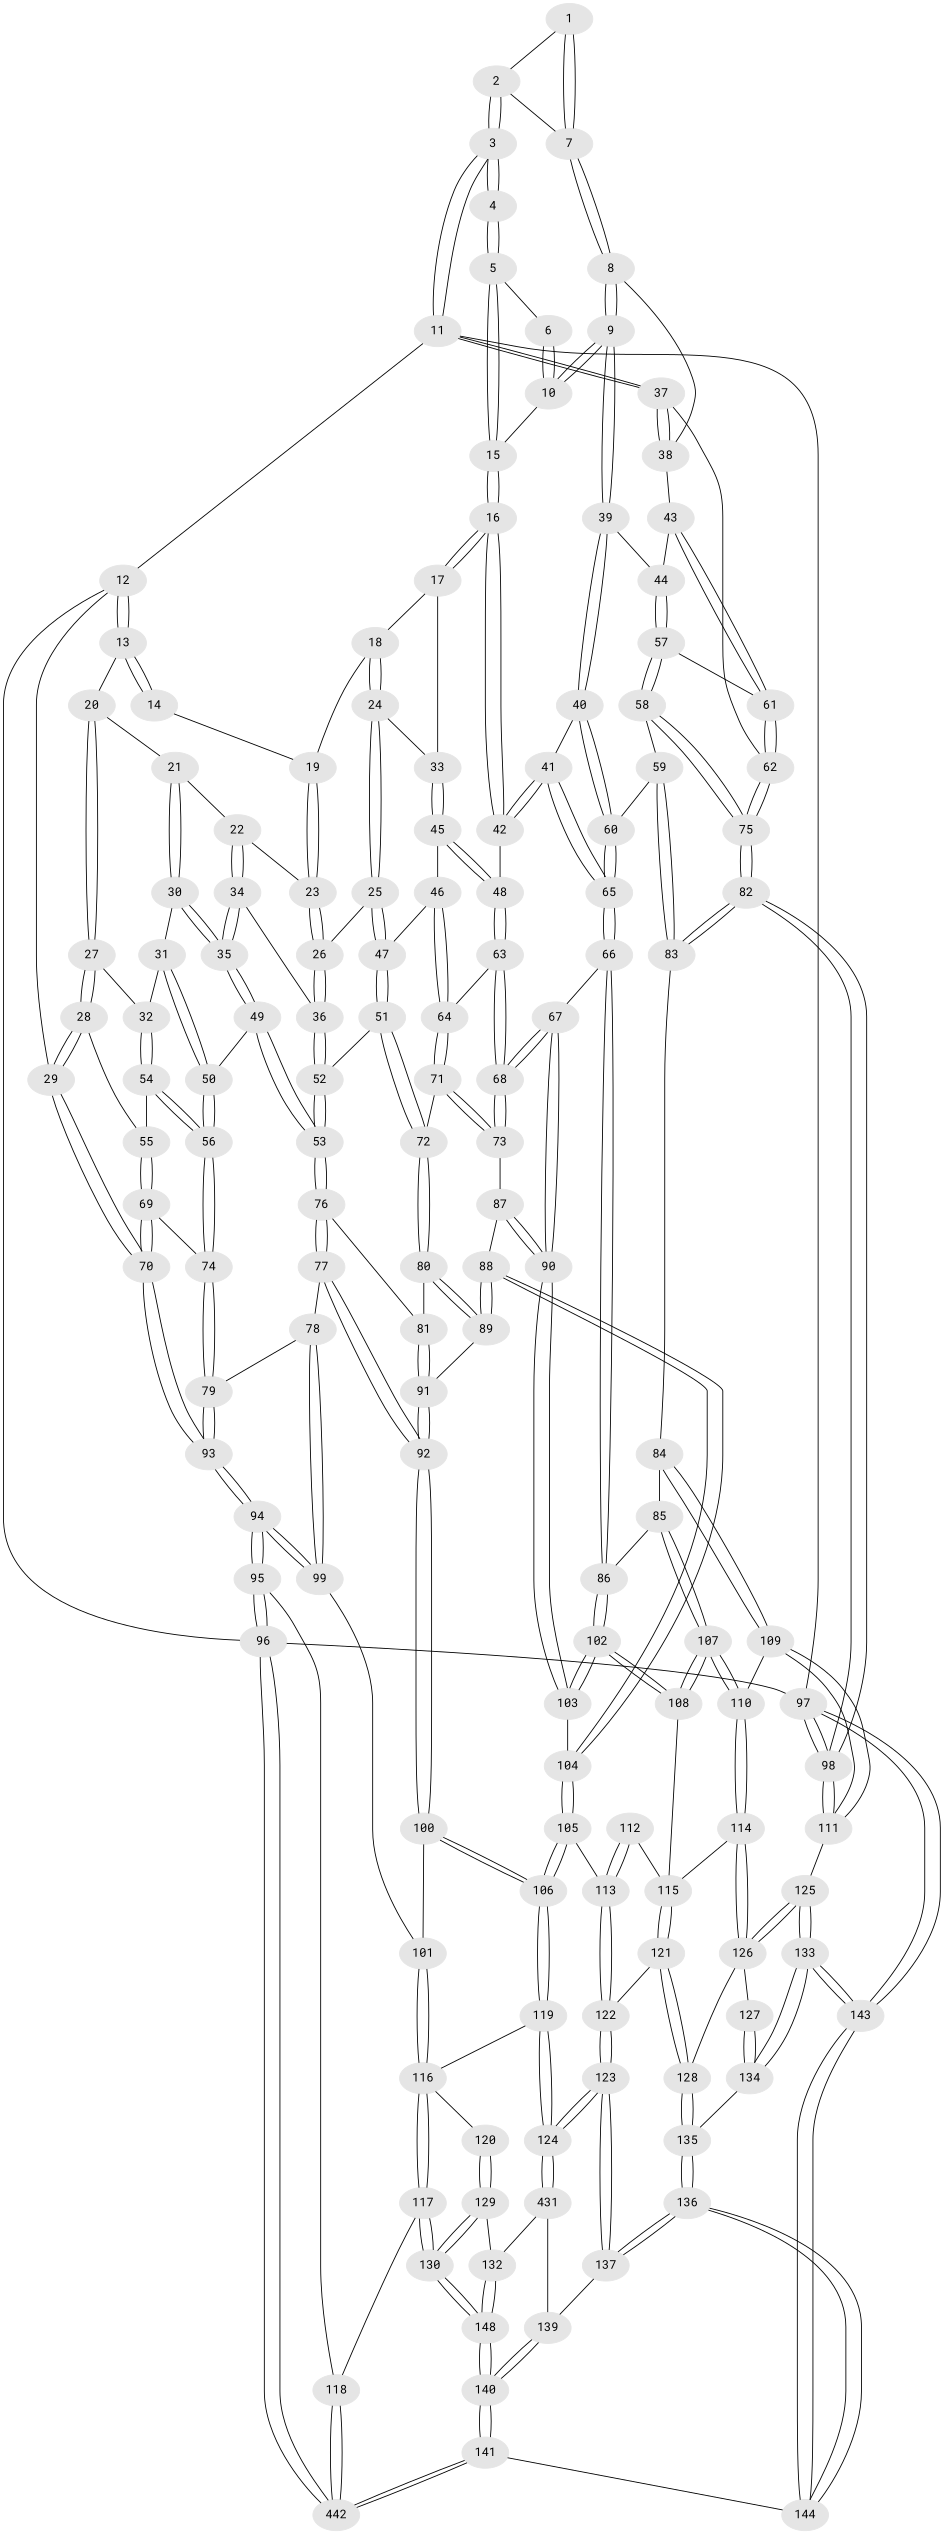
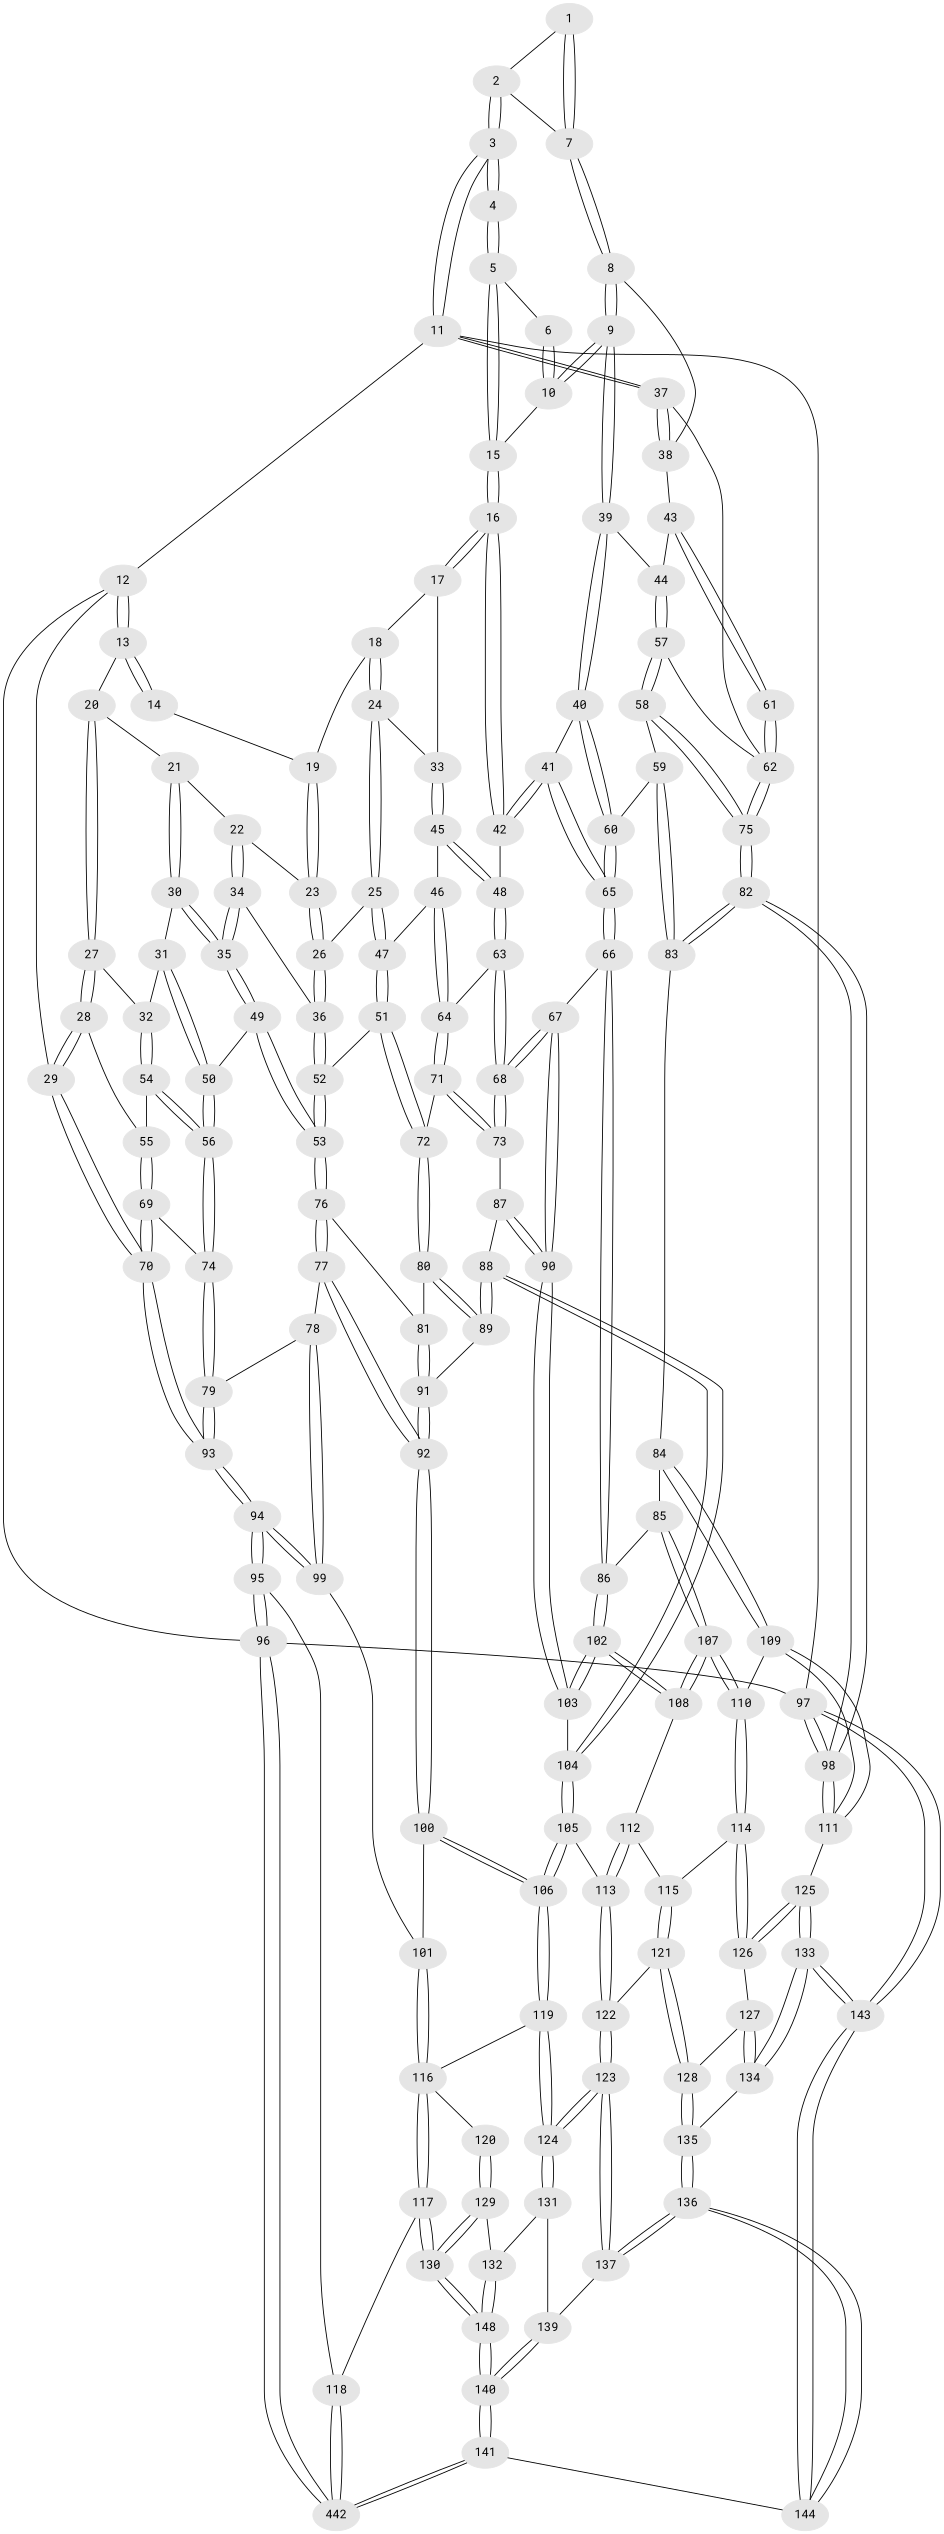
edge "57" -- "61": now "57" -- "62"
edge "108" -- "115": now "108" -- "112"
edge "126" -- "128": now "127" -- "128"
node "431": label "431" -> "131"
